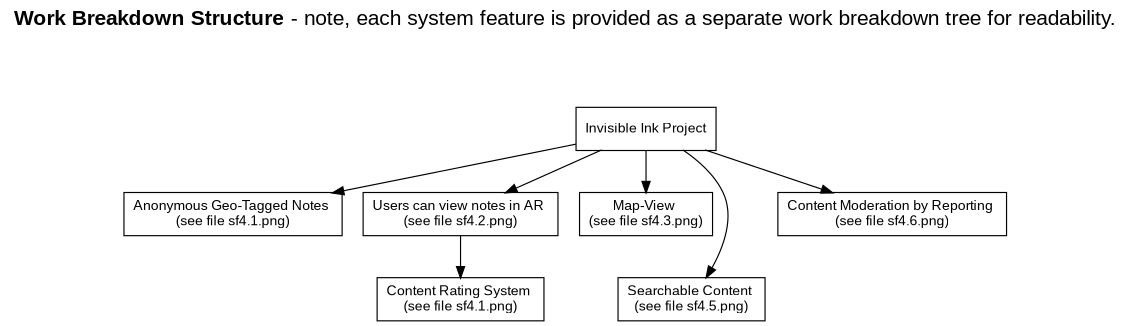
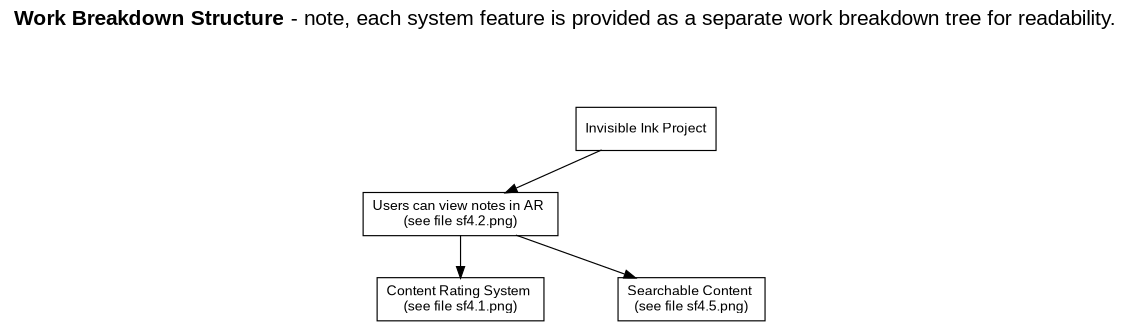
edge "Invisible Ink Project" -> "Searchable Content": now "Users can view notes in AR" -> "Searchable Content"
node "Anonymous Geo-Tagged Notes": removed
node "Map-View": removed
node "Content Moderation by Reporting": removed
